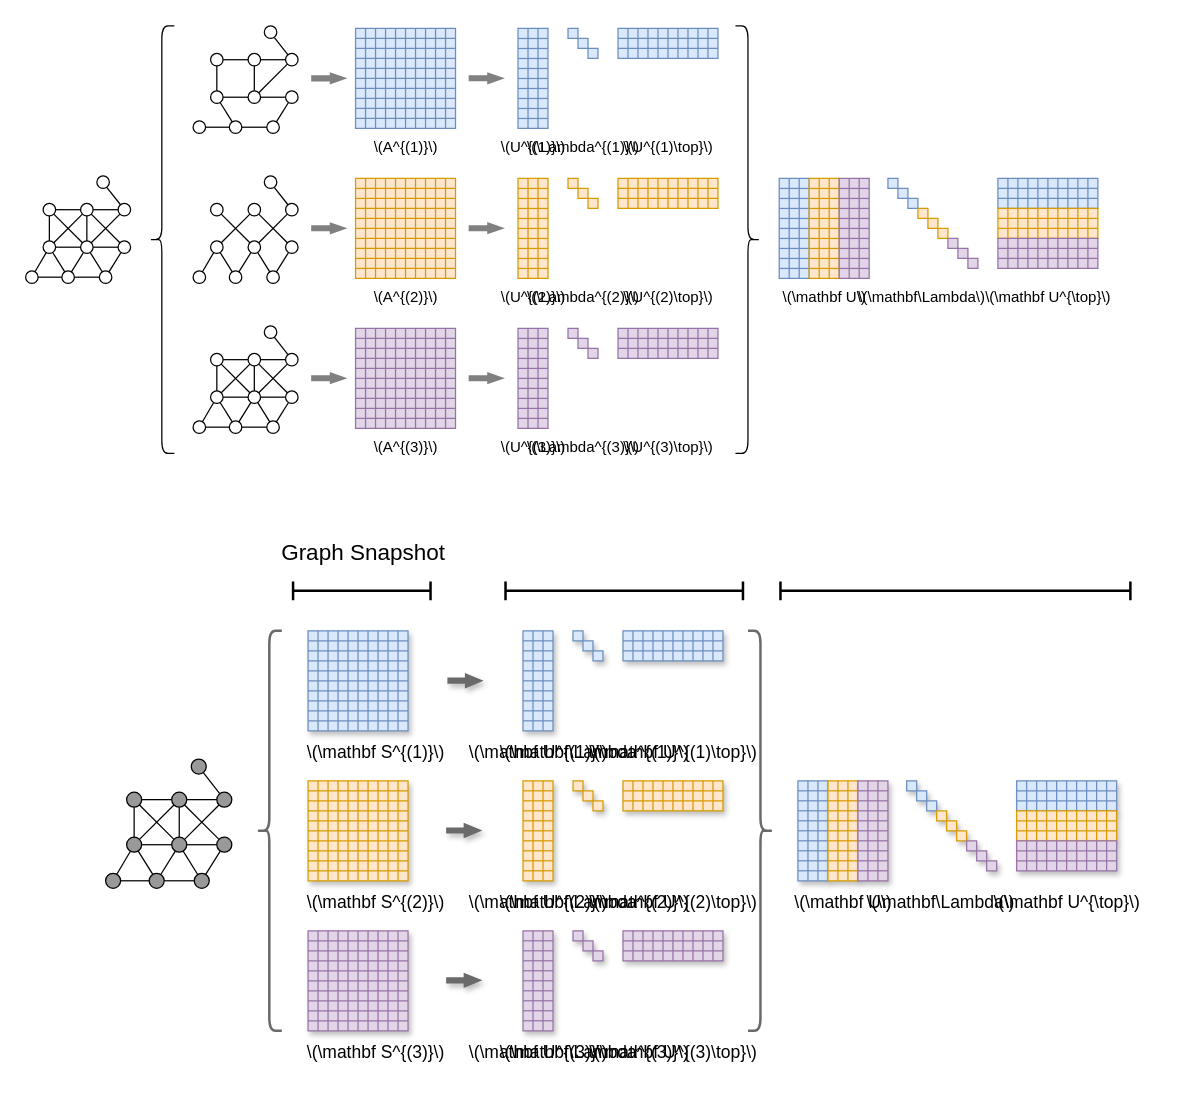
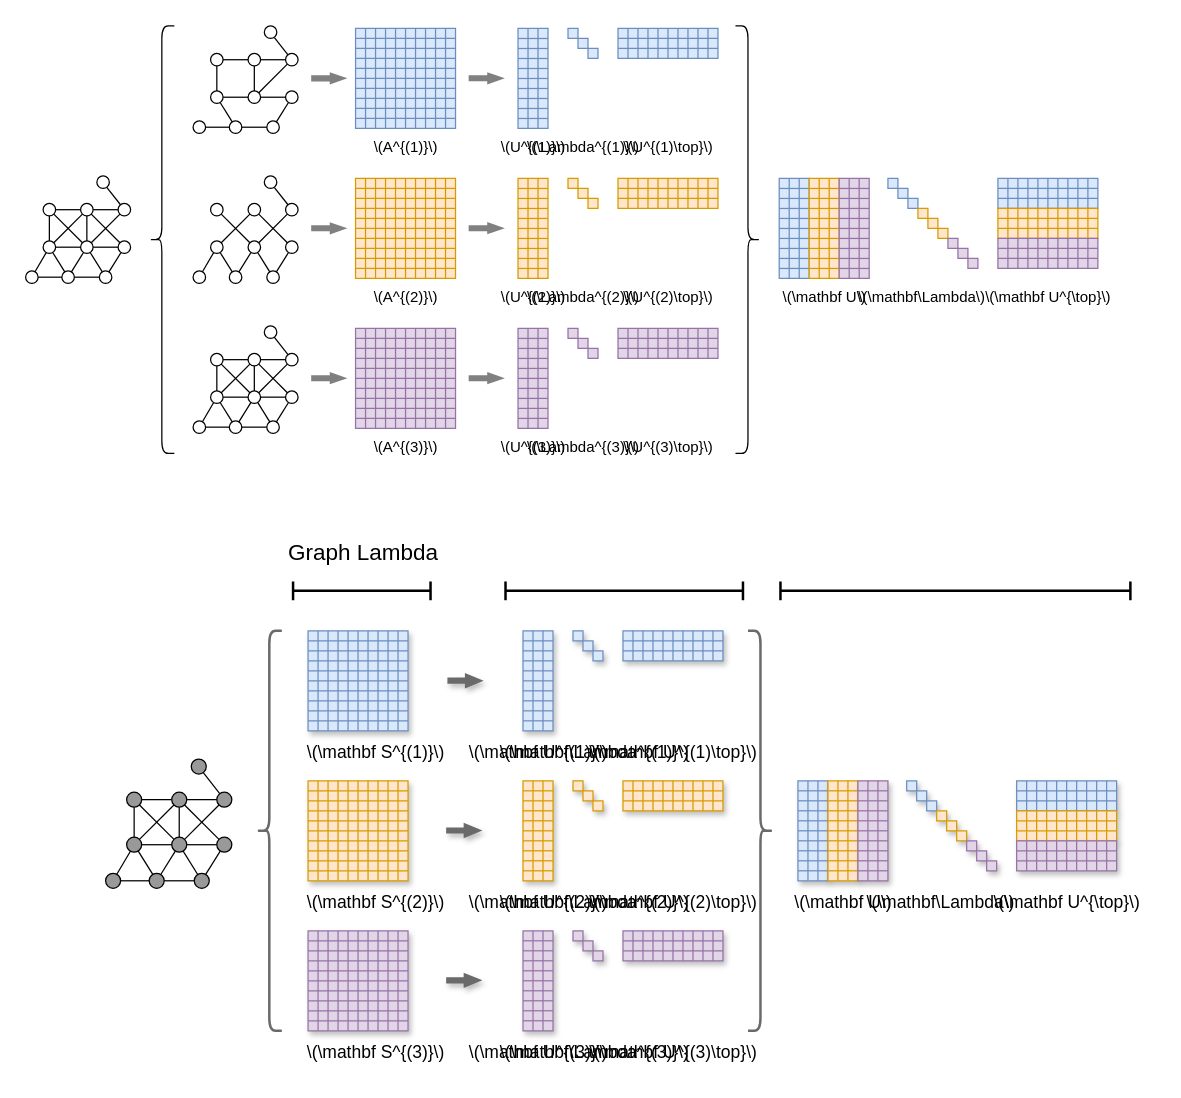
node "Graph Snapshot": label "Graph Snapshot" -> "Graph Lambda"
